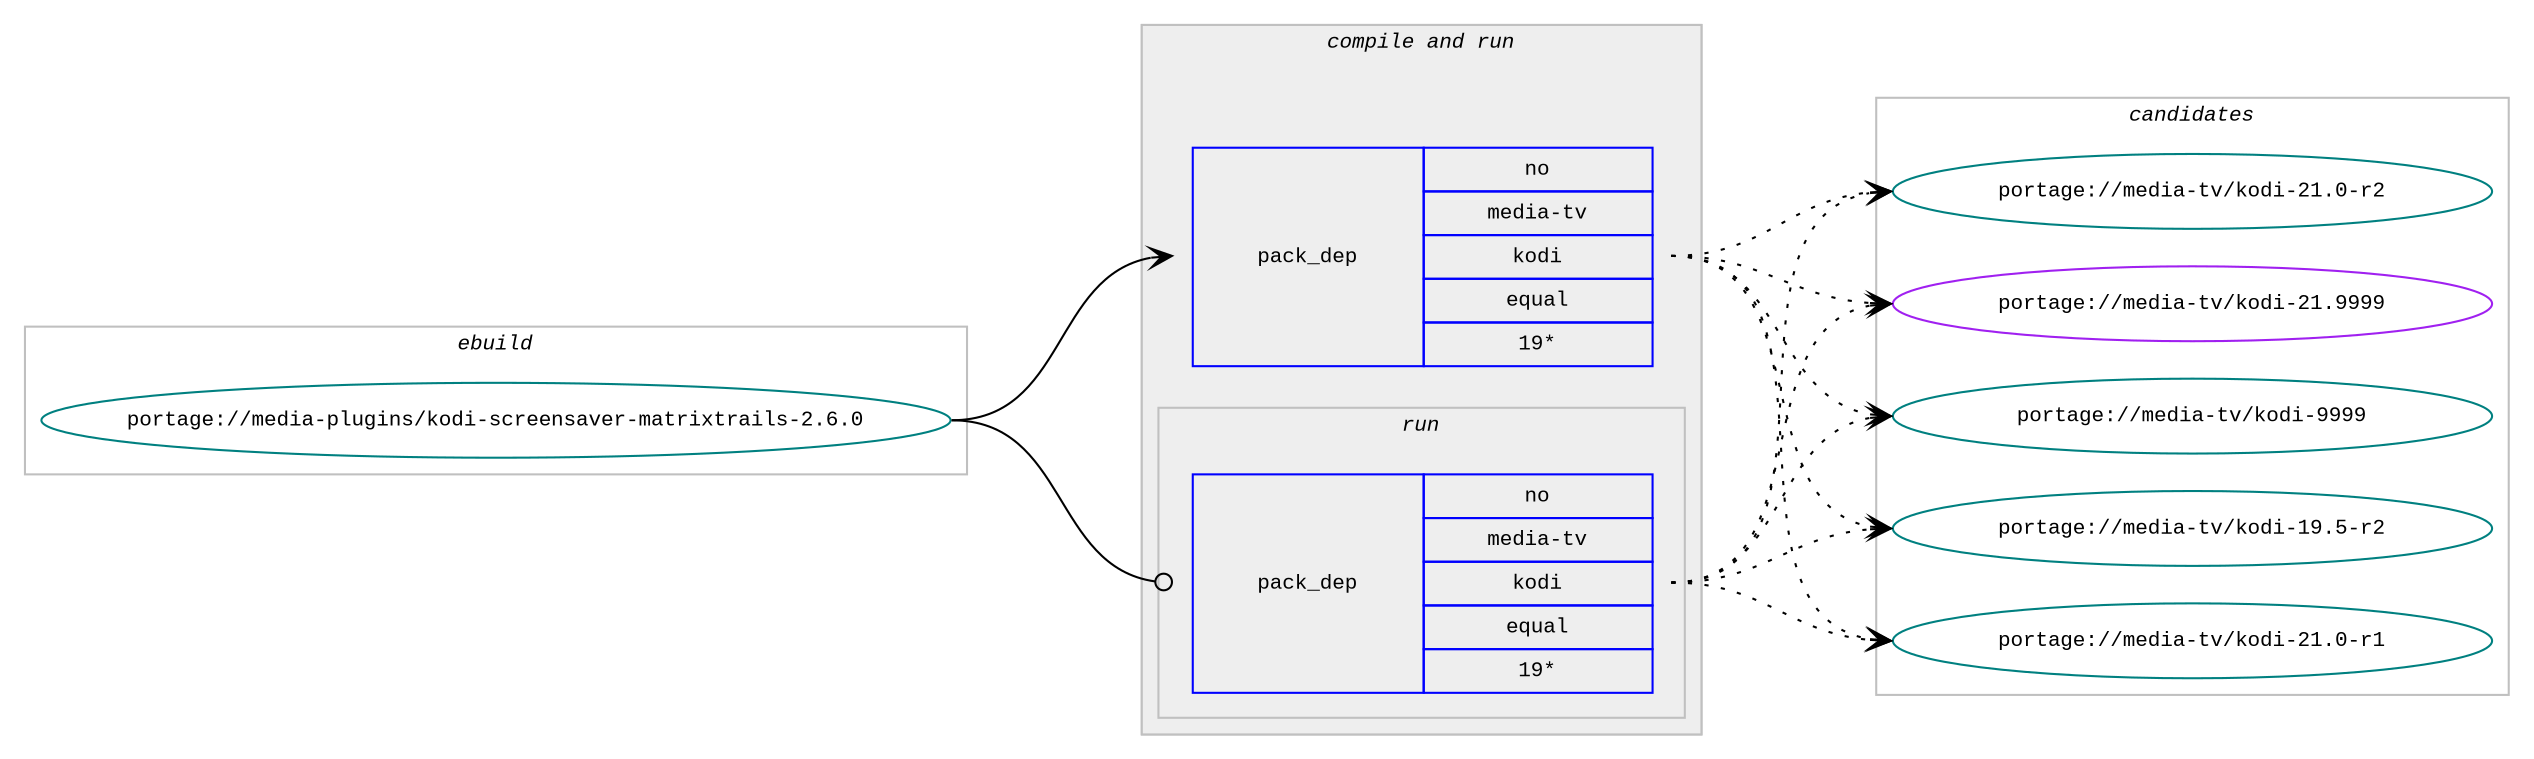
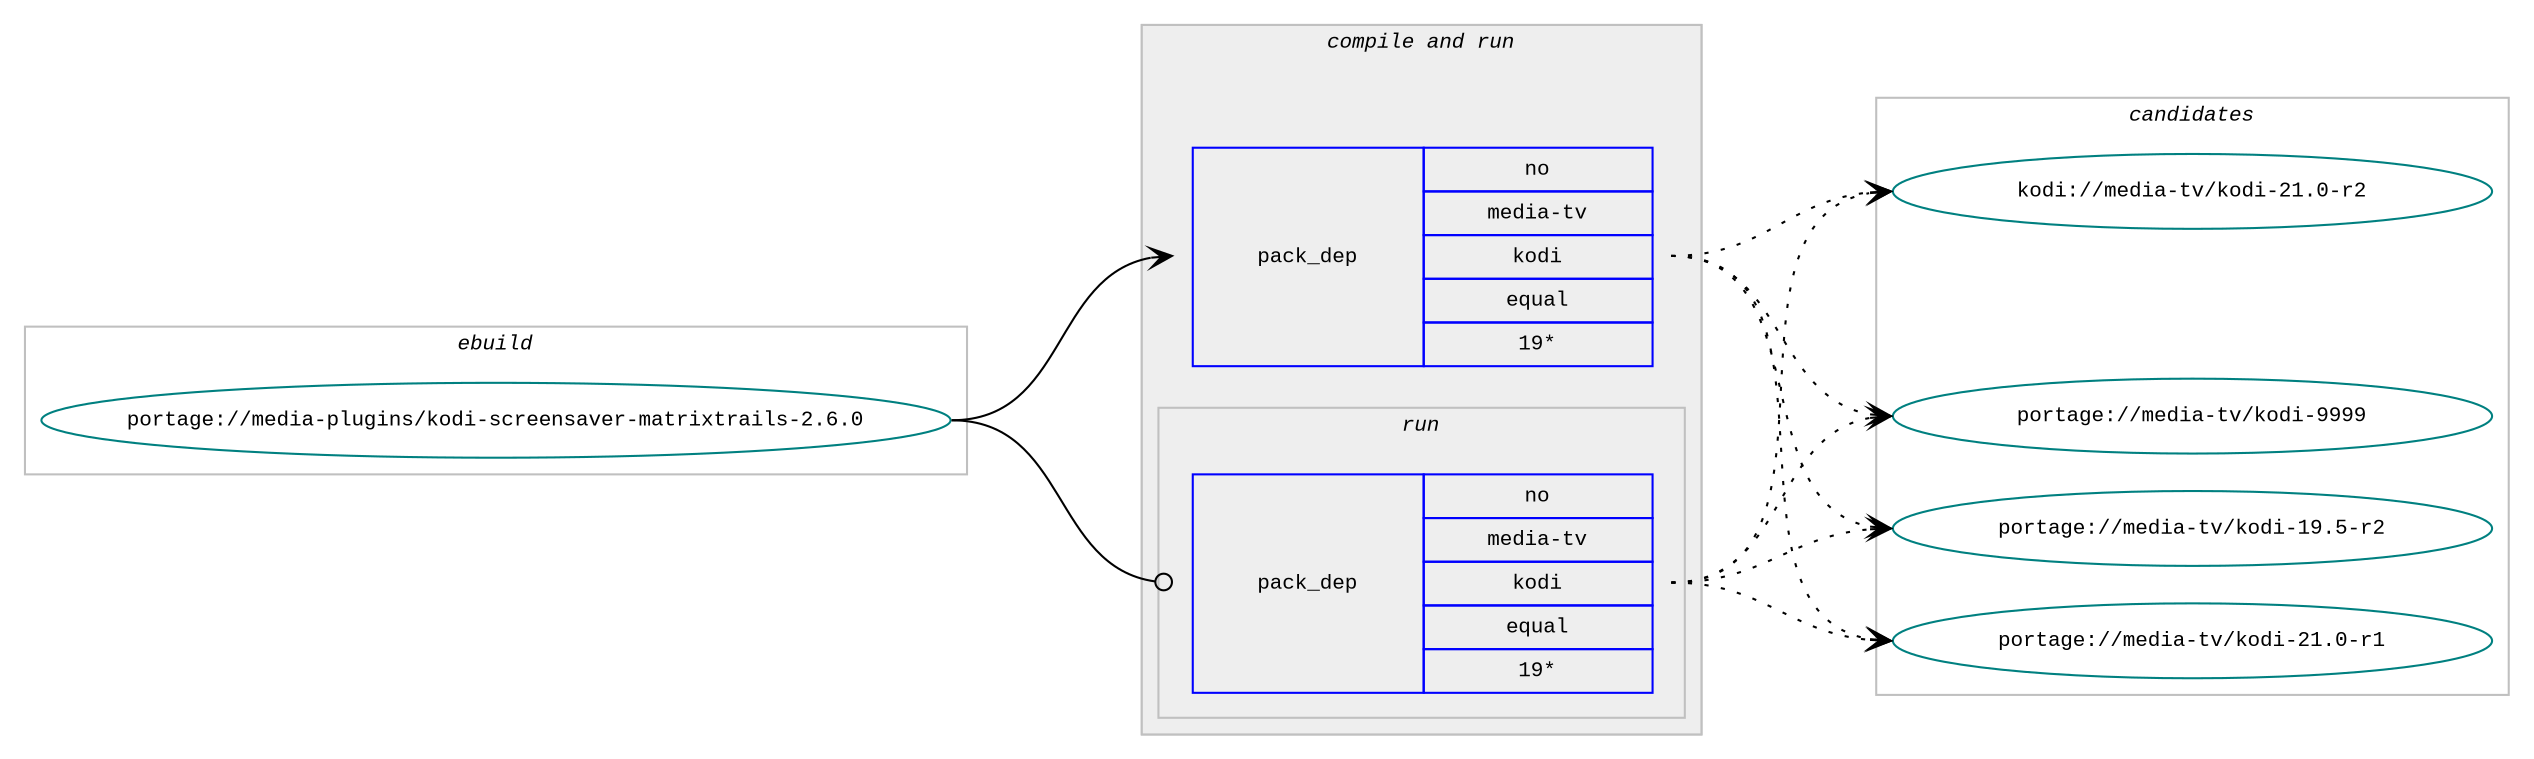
node "portage://media-tv/kodi-21.0-r2": label "portage://media-tv/kodi-21.0-r2" -> "kodi://media-tv/kodi-21.0-r2"
node "portage://media-tv/kodi-21.9999": removed
